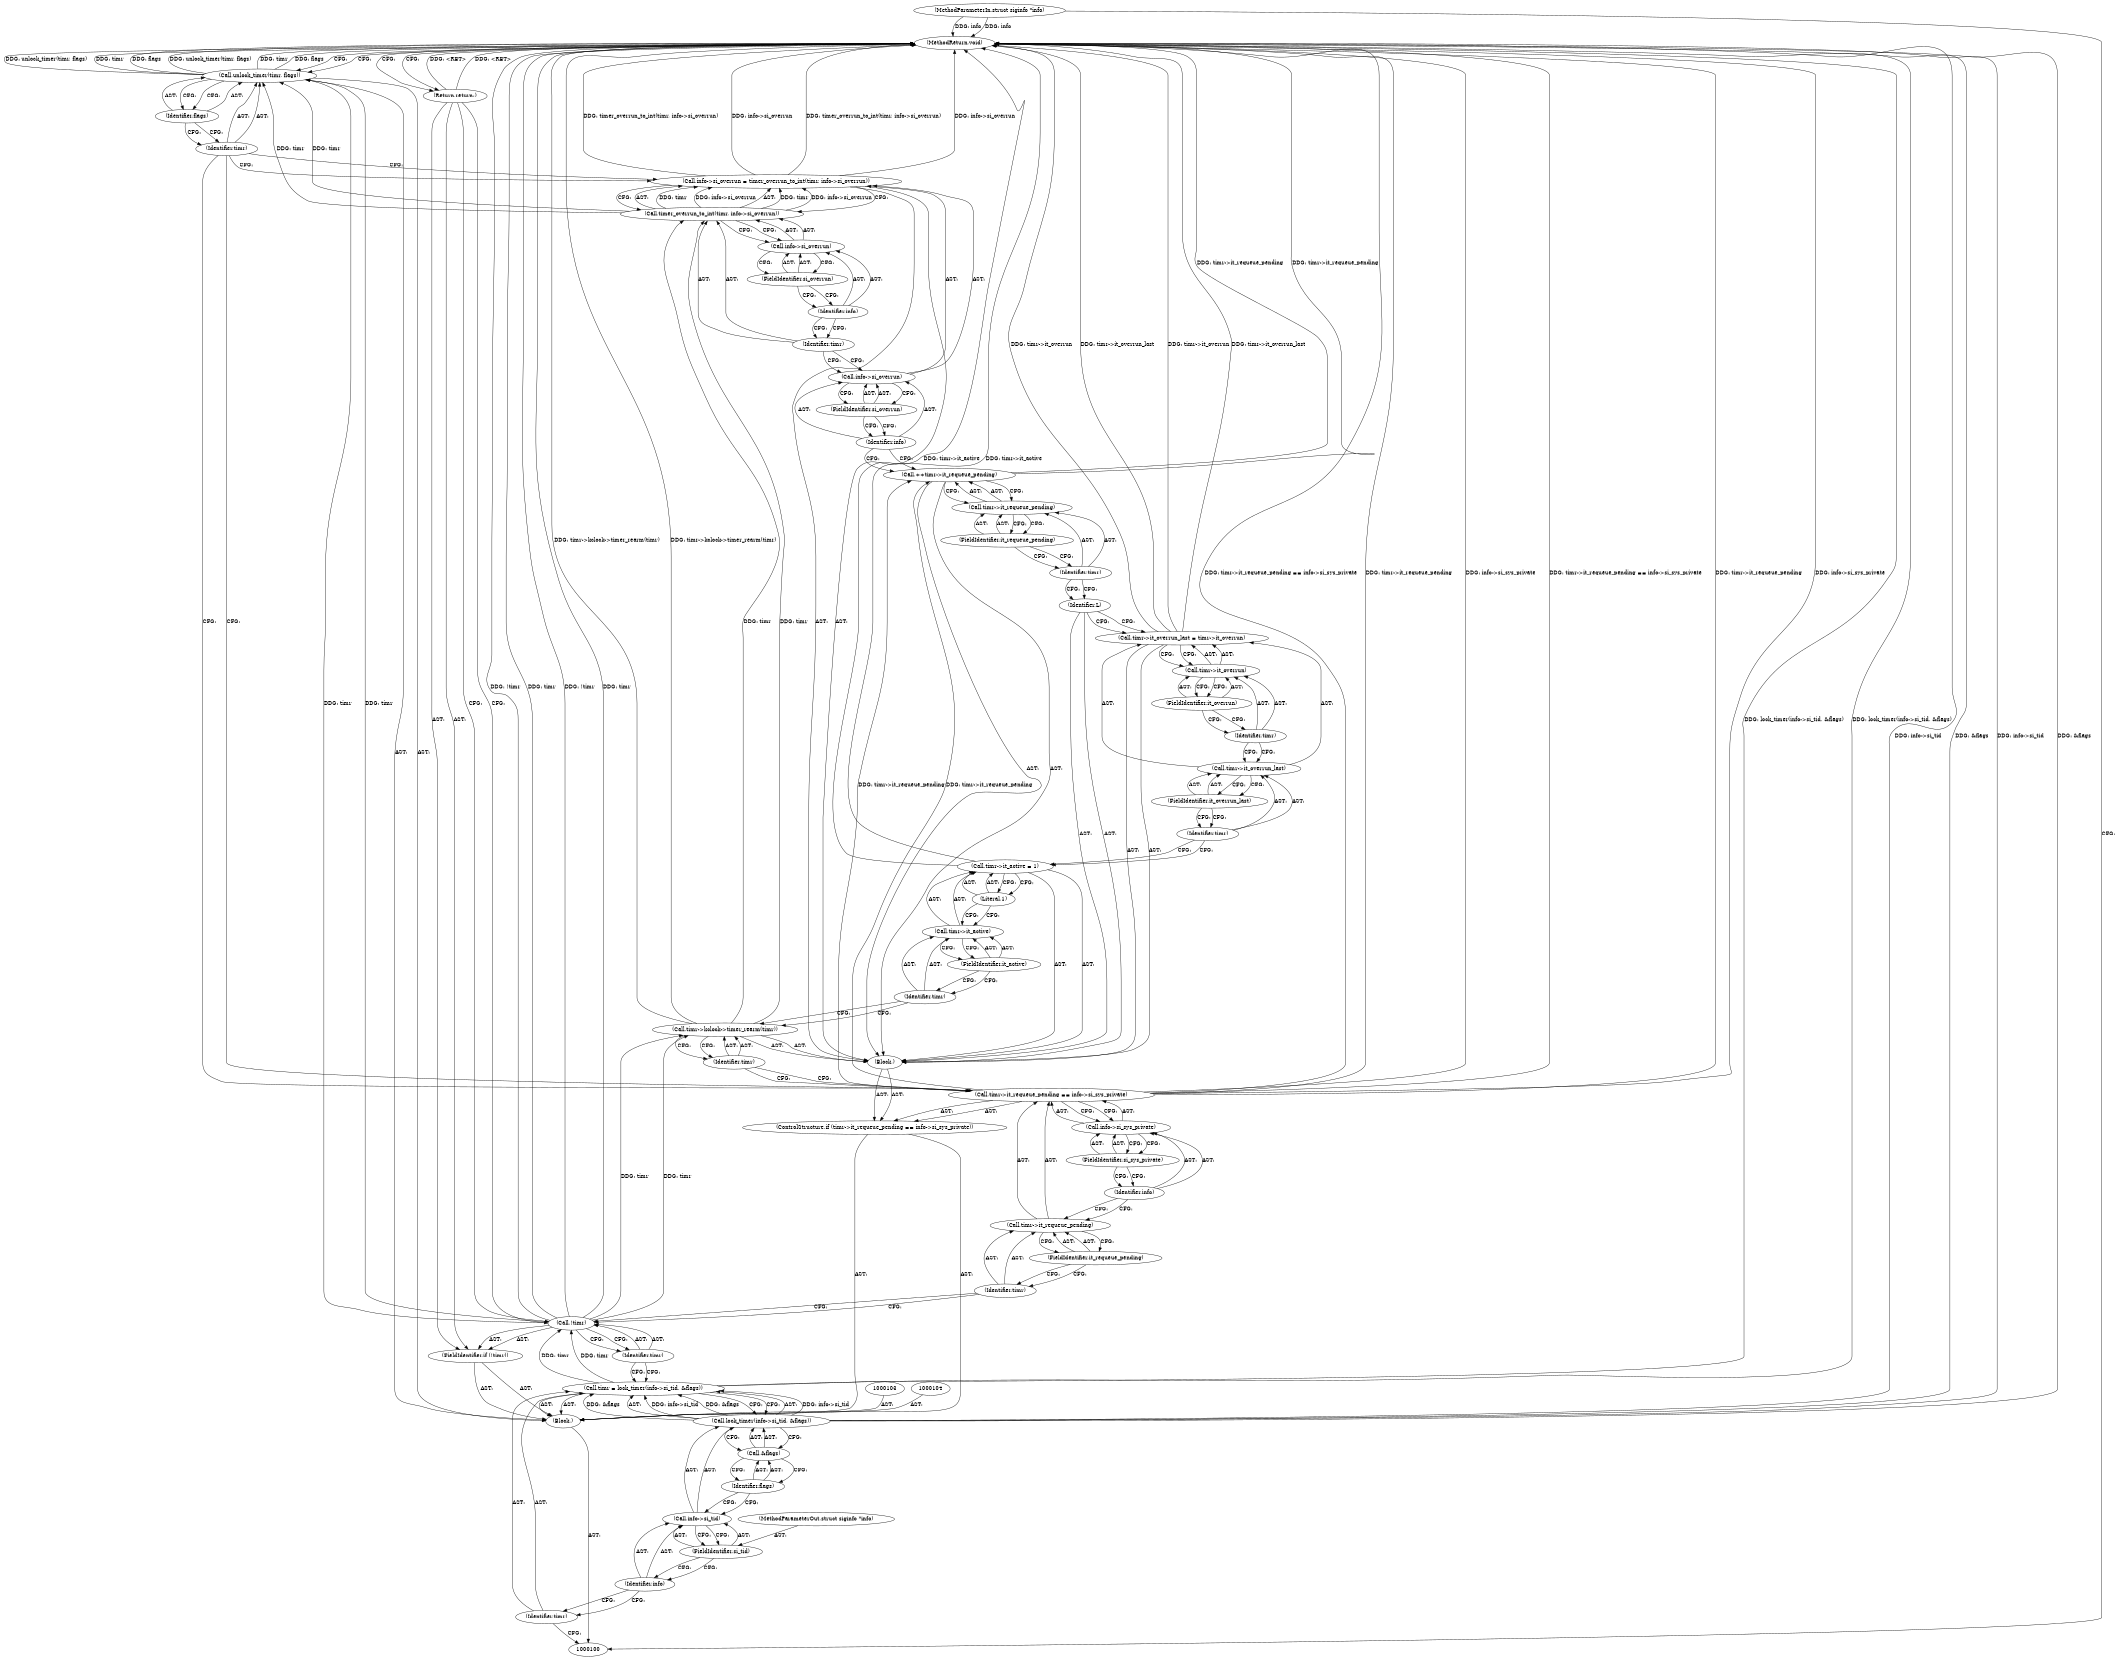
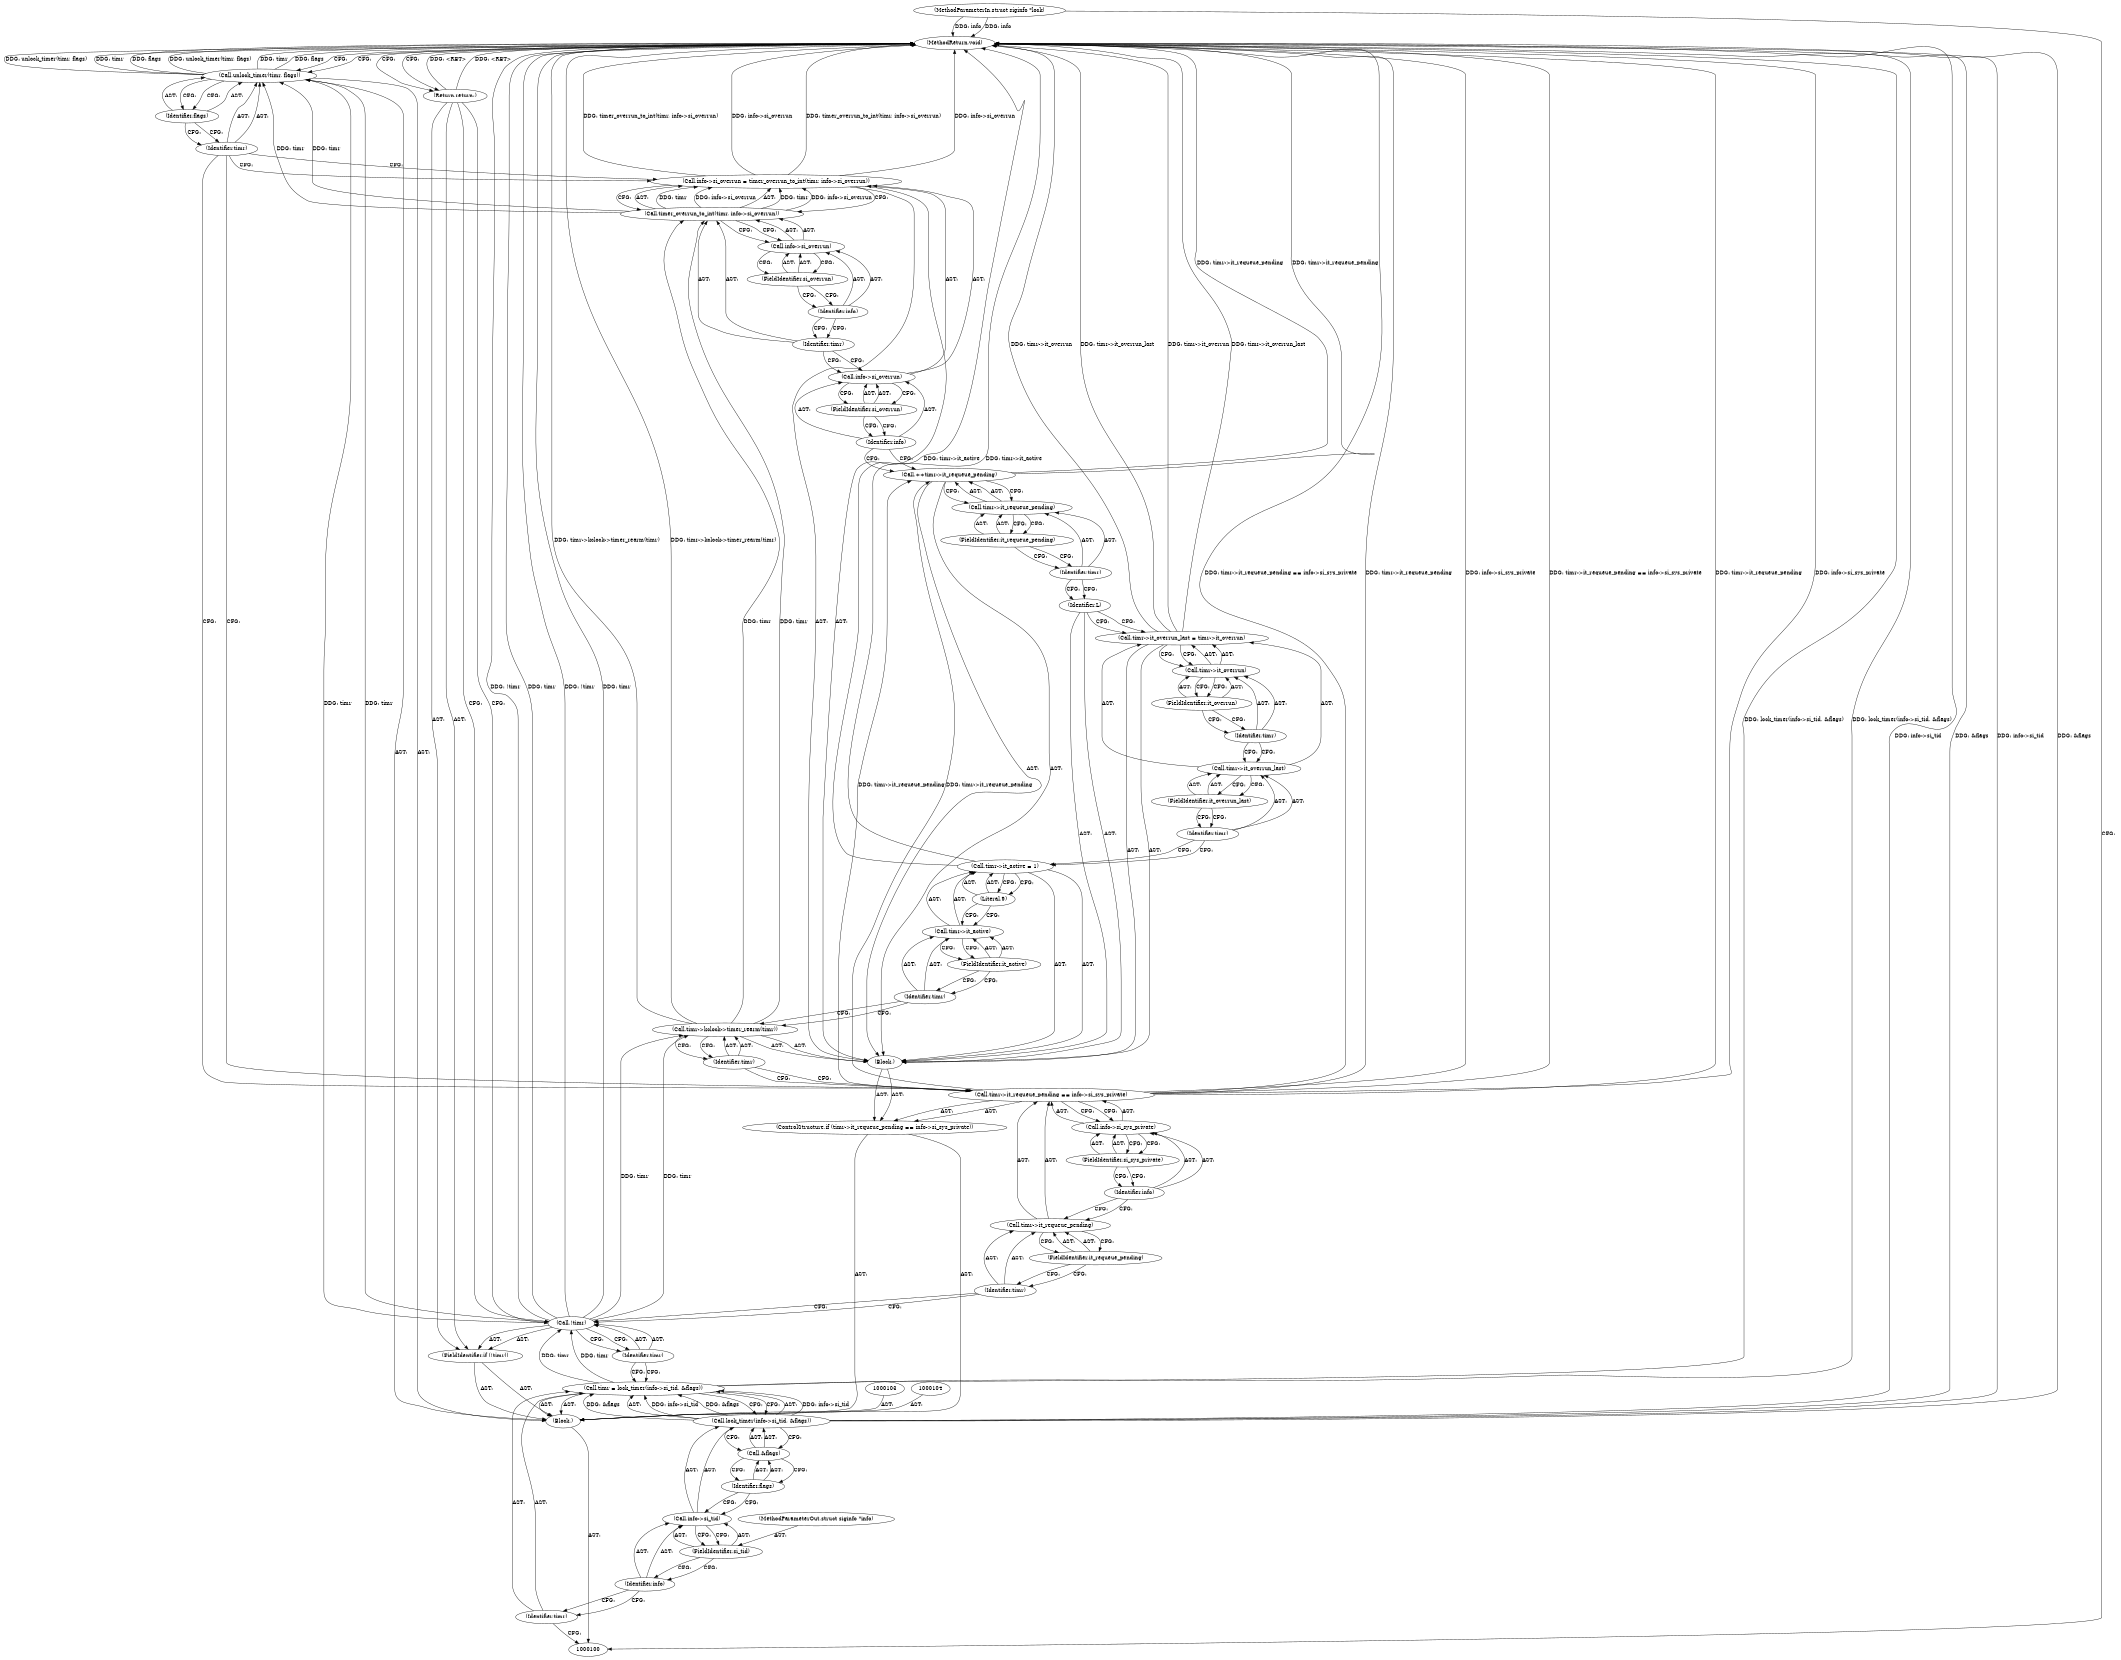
node "(MethodParameterIn,struct siginfo *info)": label "(MethodParameterIn,struct siginfo *info)" -> "(MethodParameterIn,struct siginfo *lock)"
node "(Literal,1)": label "(Literal,1)" -> "(Literal,9)"
